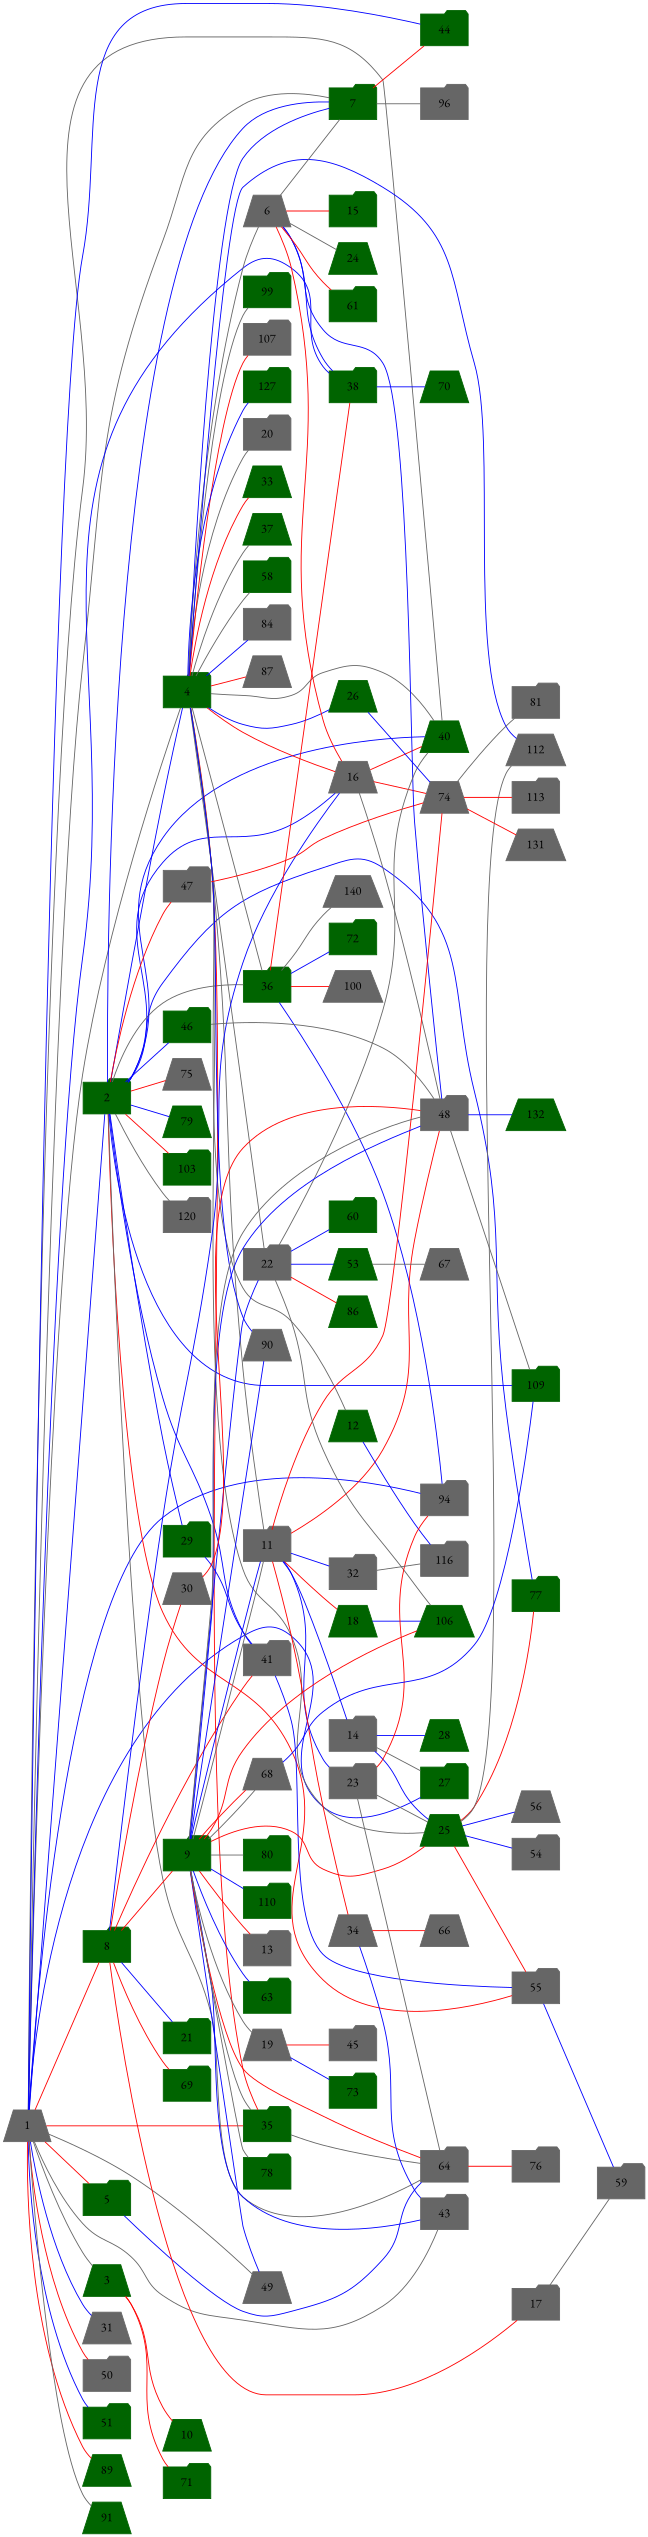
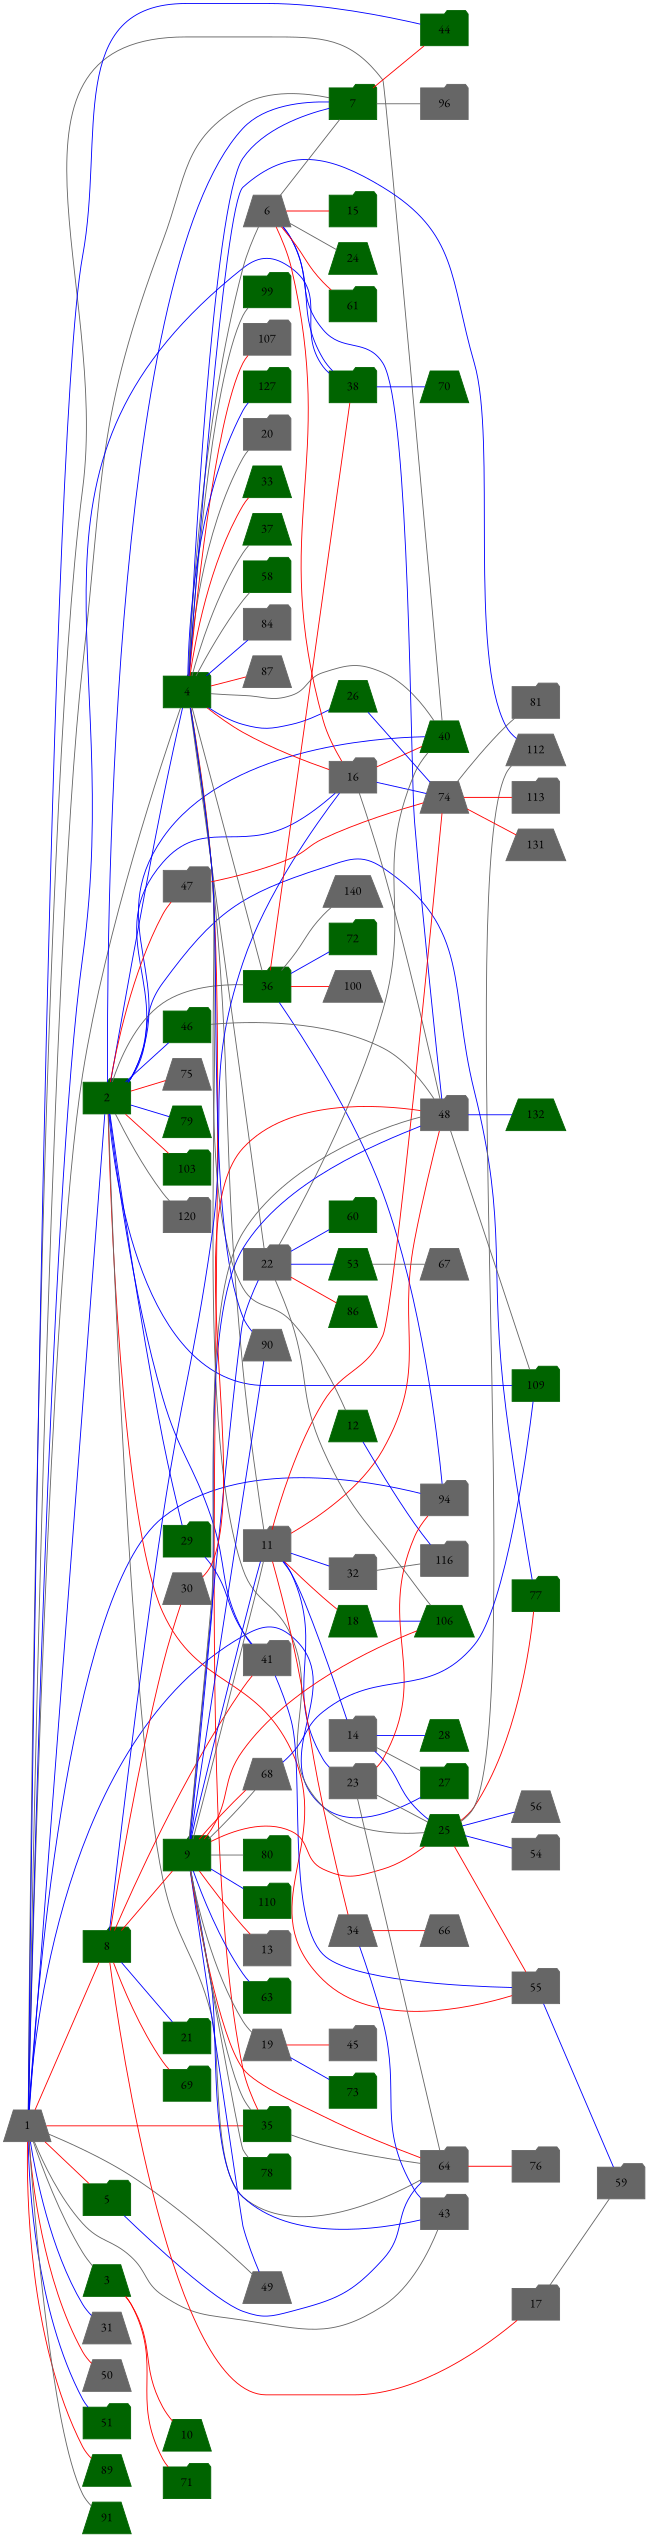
node "16": shape trapezium -> folder
edge "16" -- "74": color red -> blue
node "50": shape folder -> trapezium
